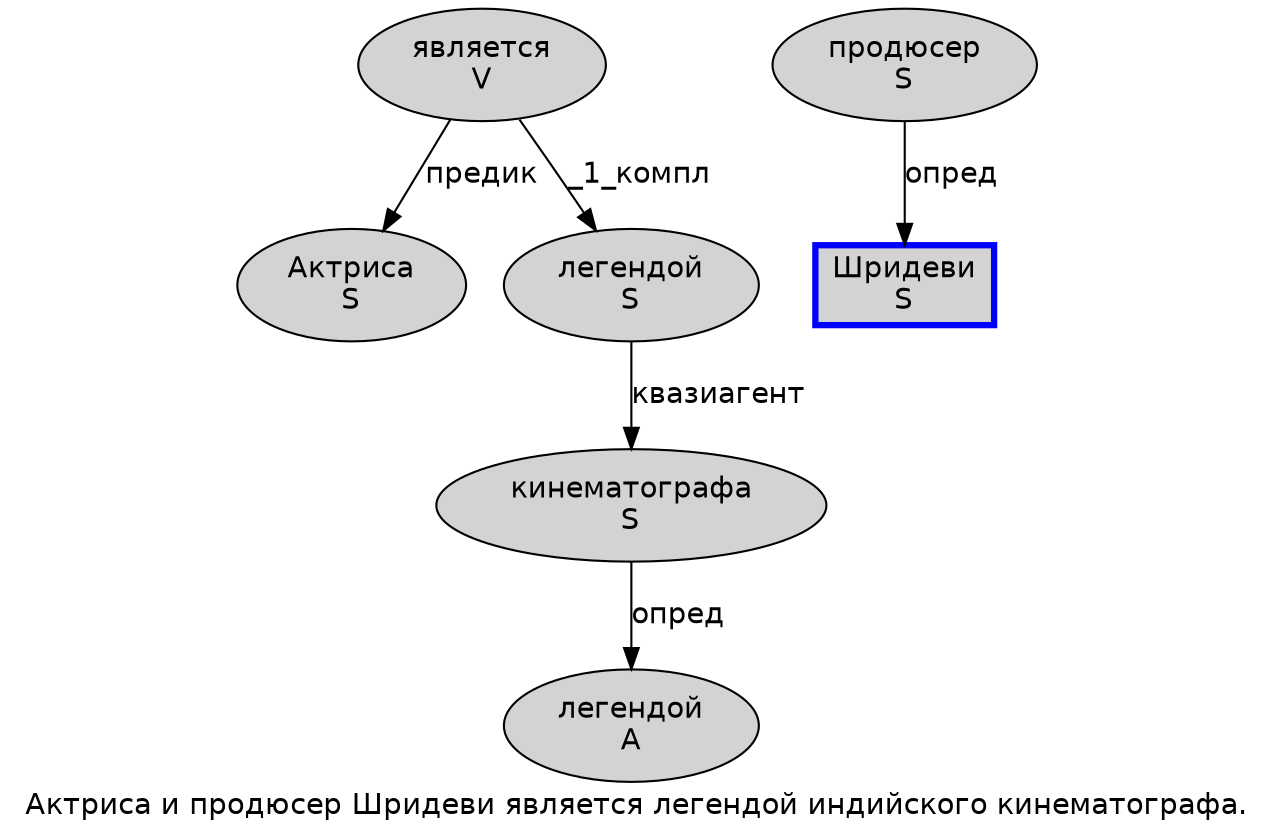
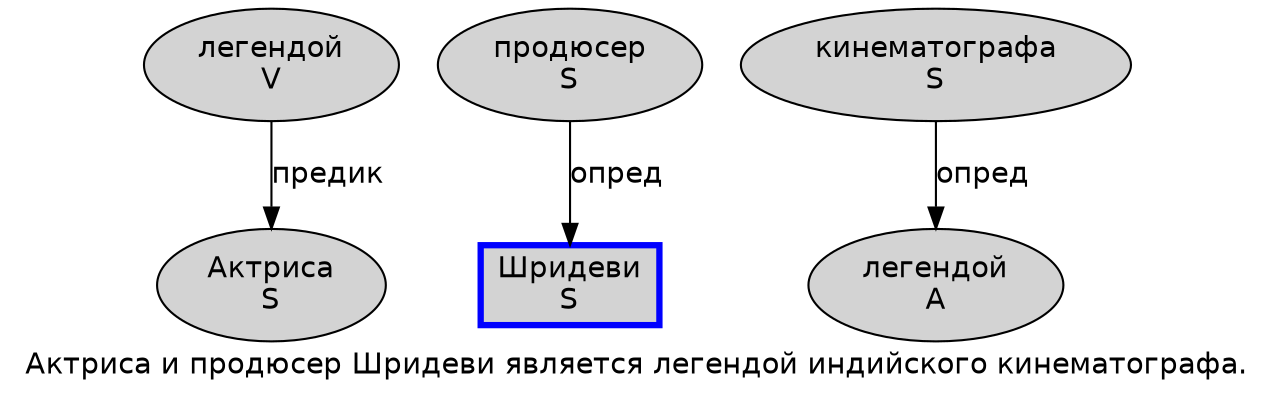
node "является V": label "является V" -> "легендой V"
node "легендой S": removed
